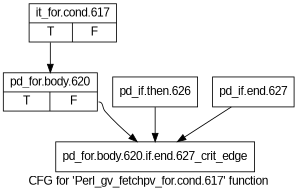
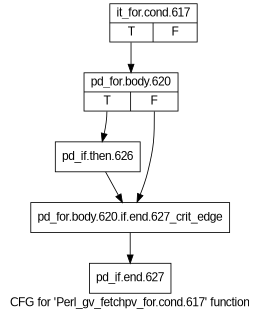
edge "pd_if.end.627" -> "pd_for.body.620.if.end.627_crit_edge": reversed
edge "pd_for.body.620" -> "pd_if.then.626": added
